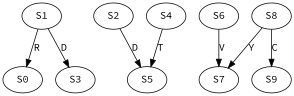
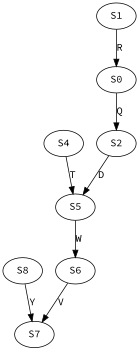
node "S3": removed
node "S9": removed
edge "S0" -> "S2": added, label "Q"
edge "S5" -> "S6": added, label "W"
